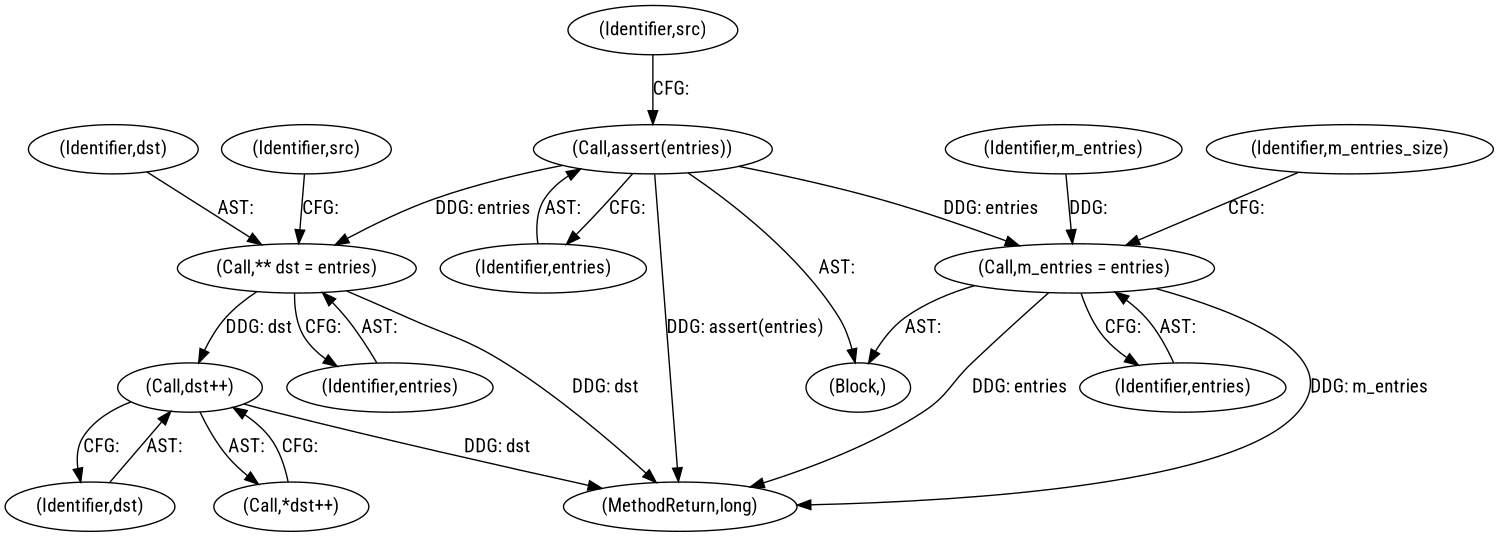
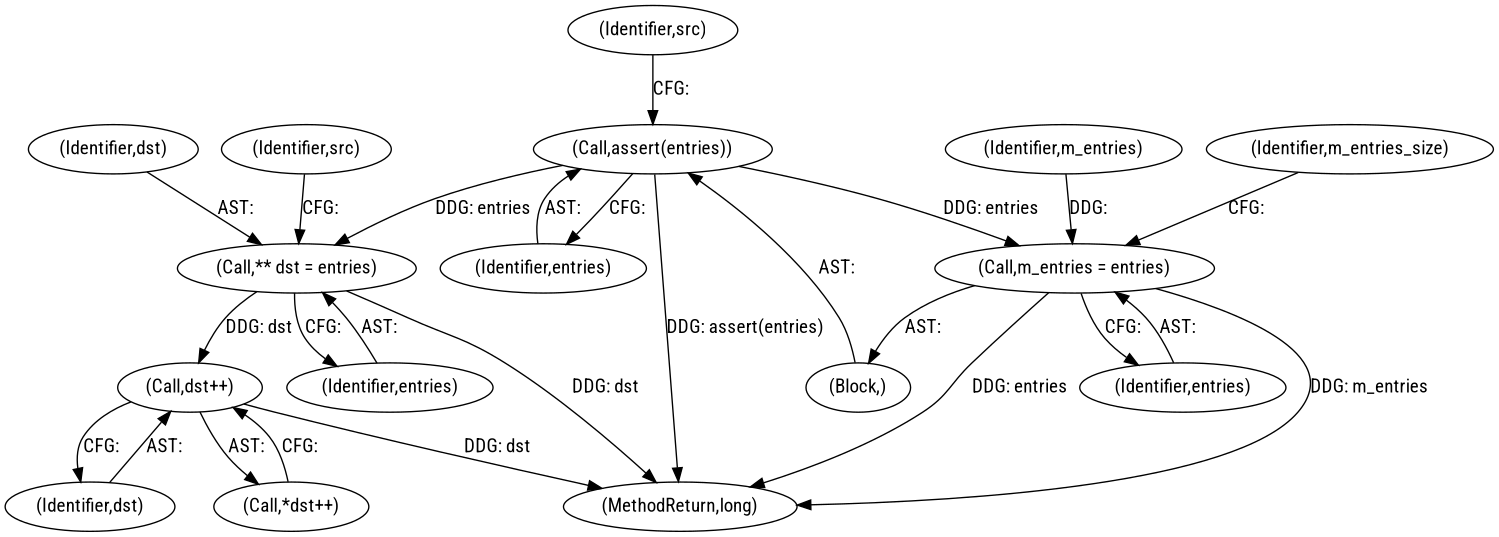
edge "(Call,assert(entries))" -> "(Block,)": reversed
